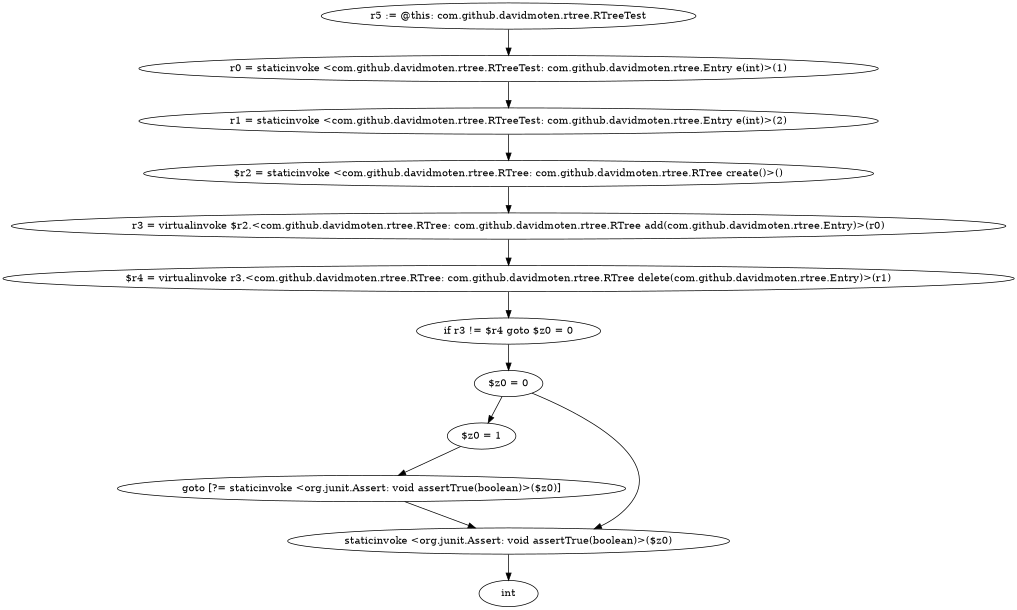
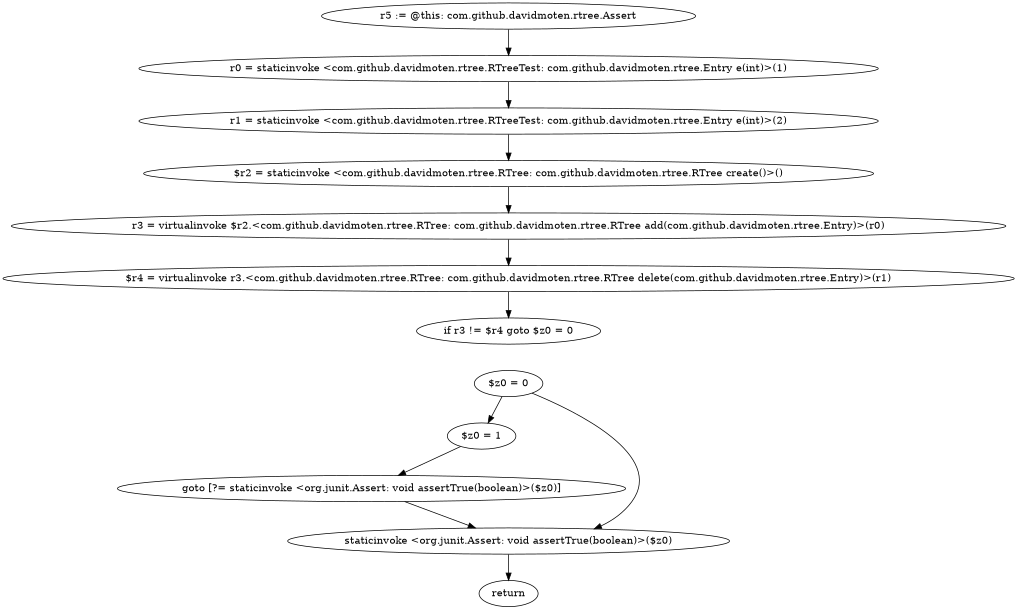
node "r5 := @this: com.github.davidmoten.rtree.RTreeTest": label "r5 := @this: com.github.davidmoten.rtree.RTreeTest" -> "r5 := @this: com.github.davidmoten.rtree.Assert"
edge "if r3 != $r4 goto $z0 = 0" -> "$z0 = 0": removed
node "int": label "int" -> "return"
